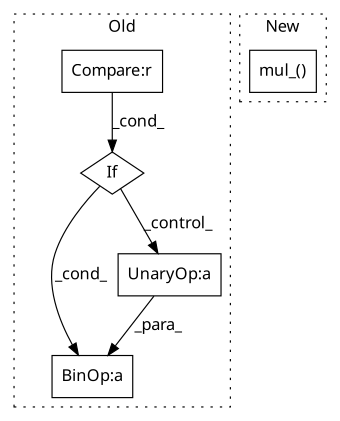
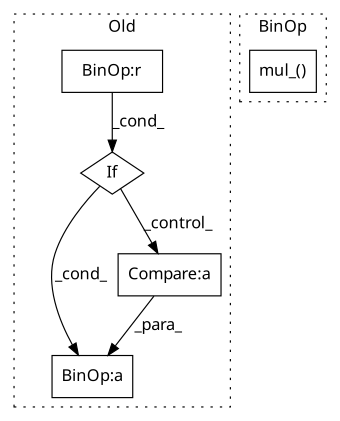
cluster "New": label "New" -> "BinOp"
node "Compare:r": label "Compare:r" -> "BinOp:r"
node "UnaryOp:a": label "UnaryOp:a" -> "Compare:a"
